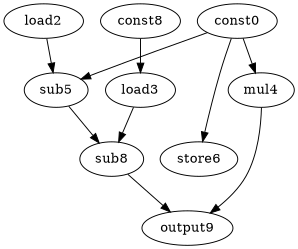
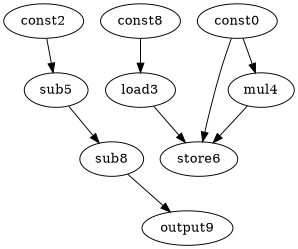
node "load2": label "load2" -> "const2"
edge "const0" -> "sub5": removed
edge "load3" -> "sub8": now "load3" -> "store6"
edge "mul4" -> "output9": now "mul4" -> "store6"
